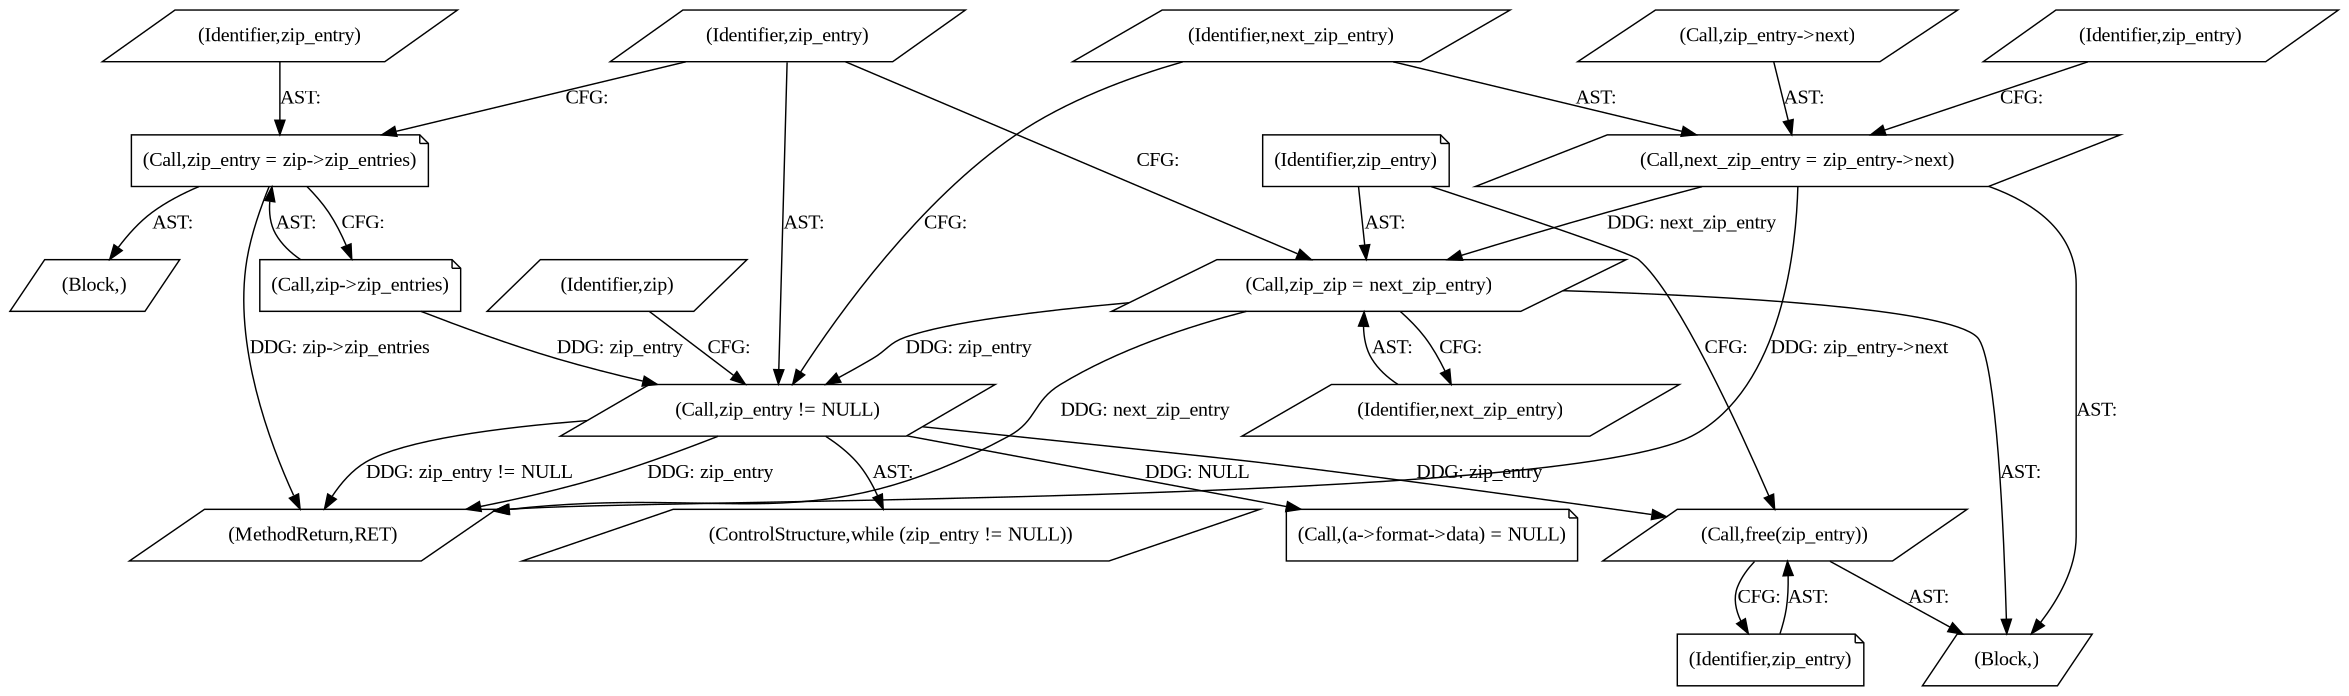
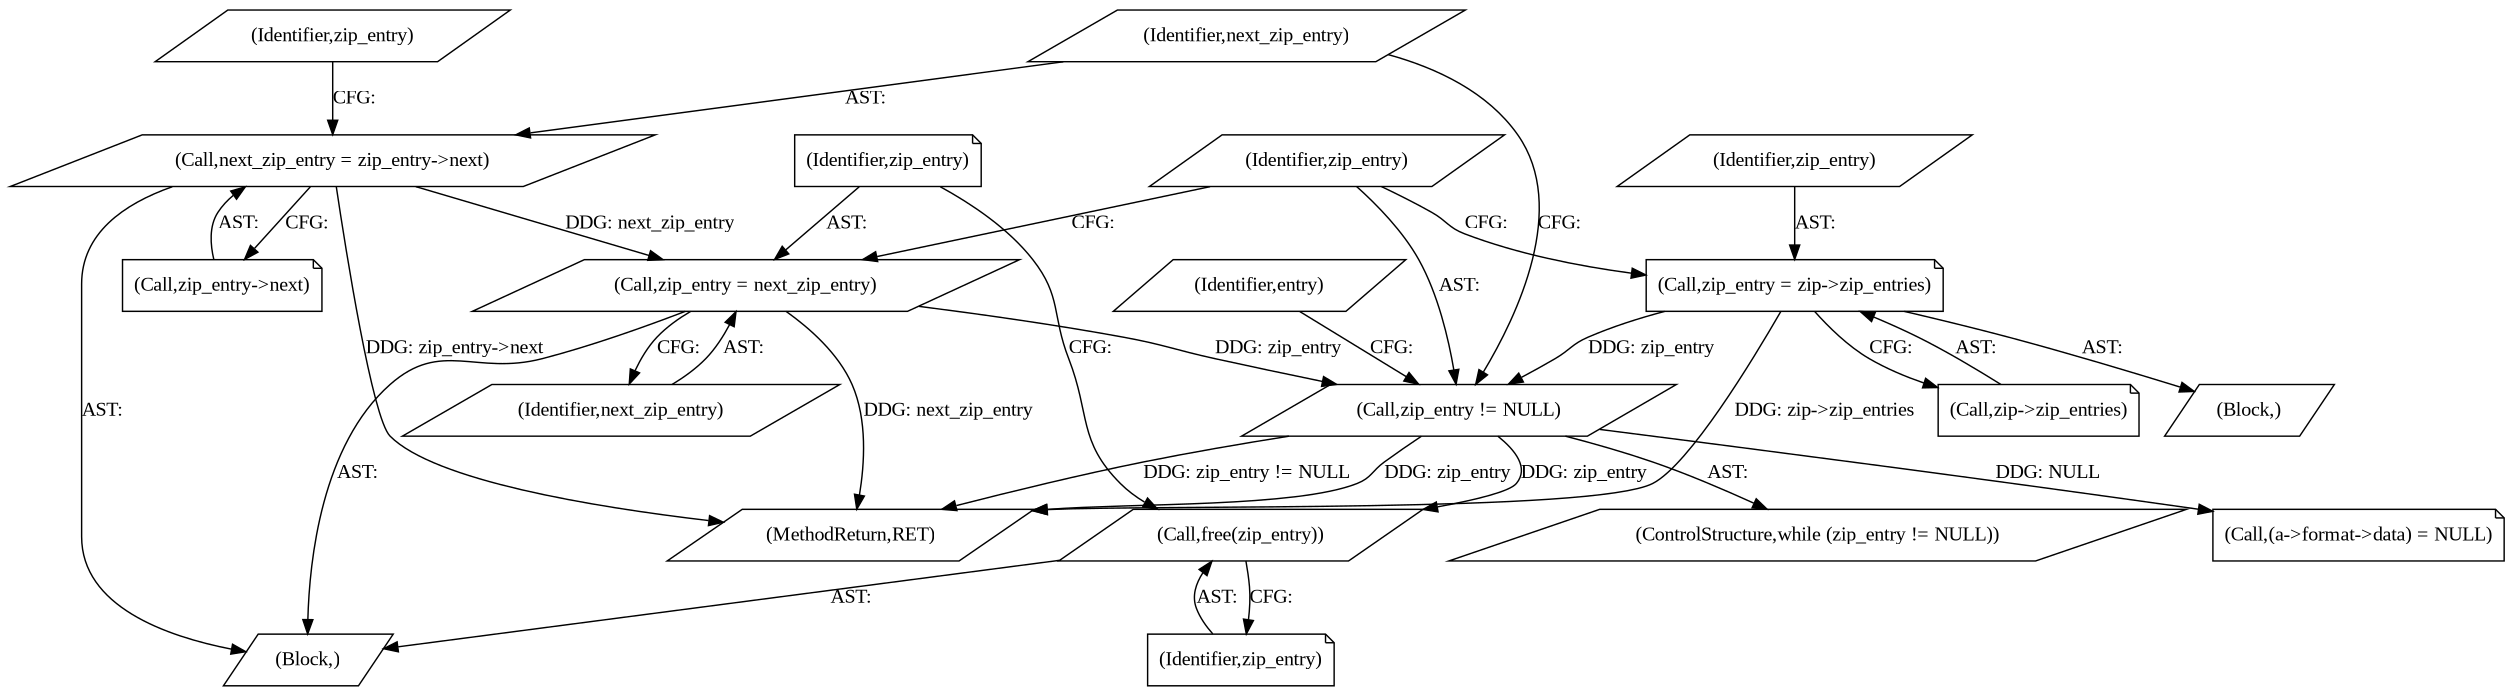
node "(Call,zip_entry->next)": shape parallelogram -> note
edge "(Call,next_zip_entry = zip_entry->next)" -> "(Call,zip_entry->next)": added, label "CFG:"
node "(Identifier,zip)": label "(Identifier,zip)" -> "(Identifier,entry)"
node "(Call,zip_zip = next_zip_entry)": label "(Call,zip_zip = next_zip_entry)" -> "(Call,zip_entry = next_zip_entry)"
edge "(Call,zip->zip_entries)" -> "(Call,zip_entry != NULL)": now "(Call,zip_entry = zip->zip_entries)" -> "(Call,zip_entry != NULL)"
